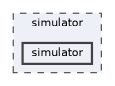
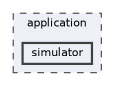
cluster "simulator": label "simulator" -> "application"
